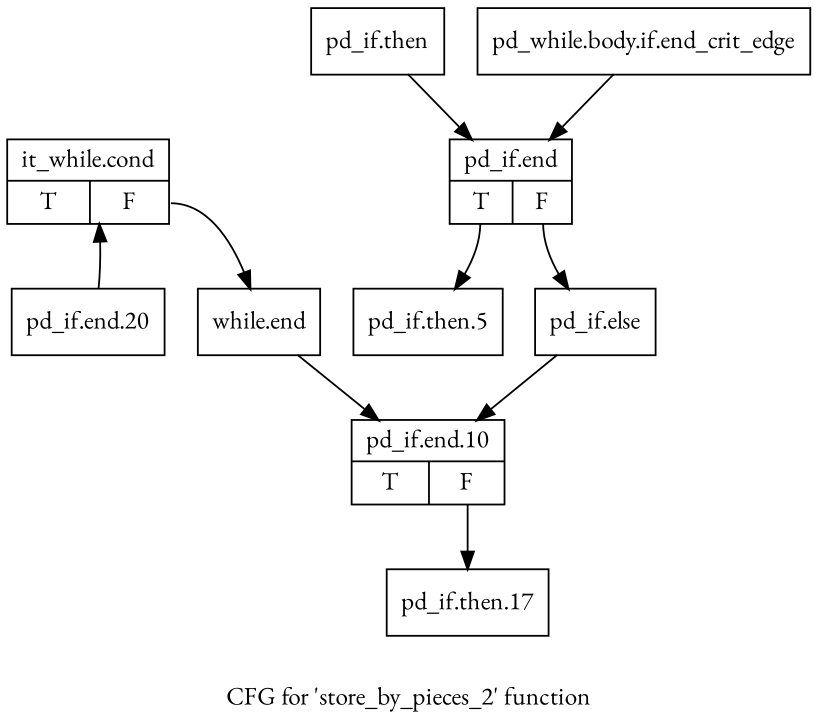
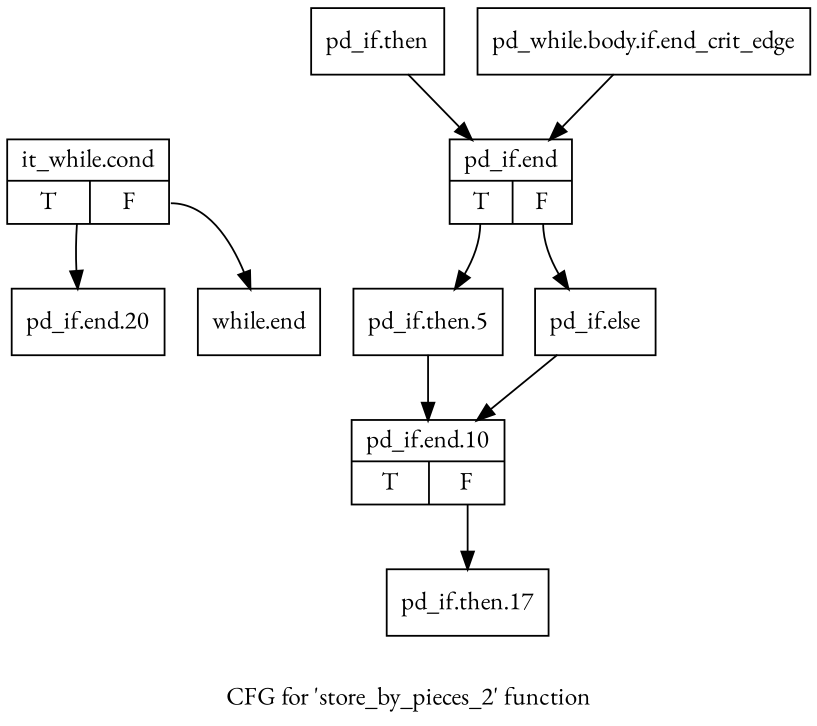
edge "pd_if.end.20" -> "it_while.cond": reversed
edge "while.end" -> "pd_if.end.10": now "pd_if.then.5" -> "pd_if.end.10"
